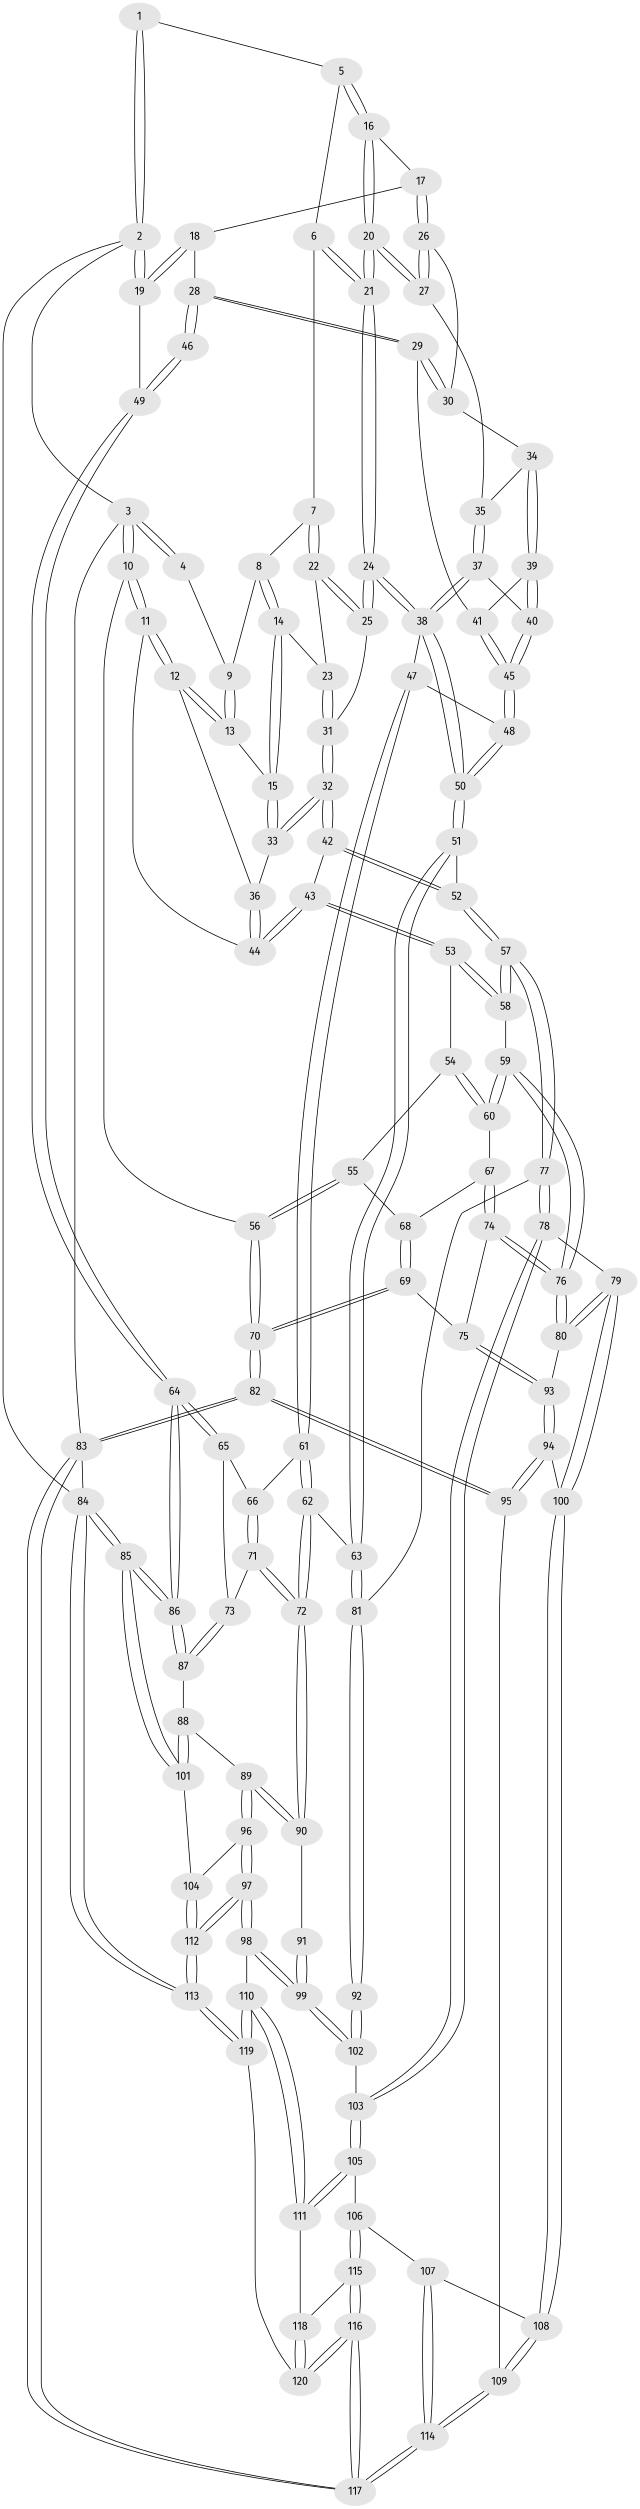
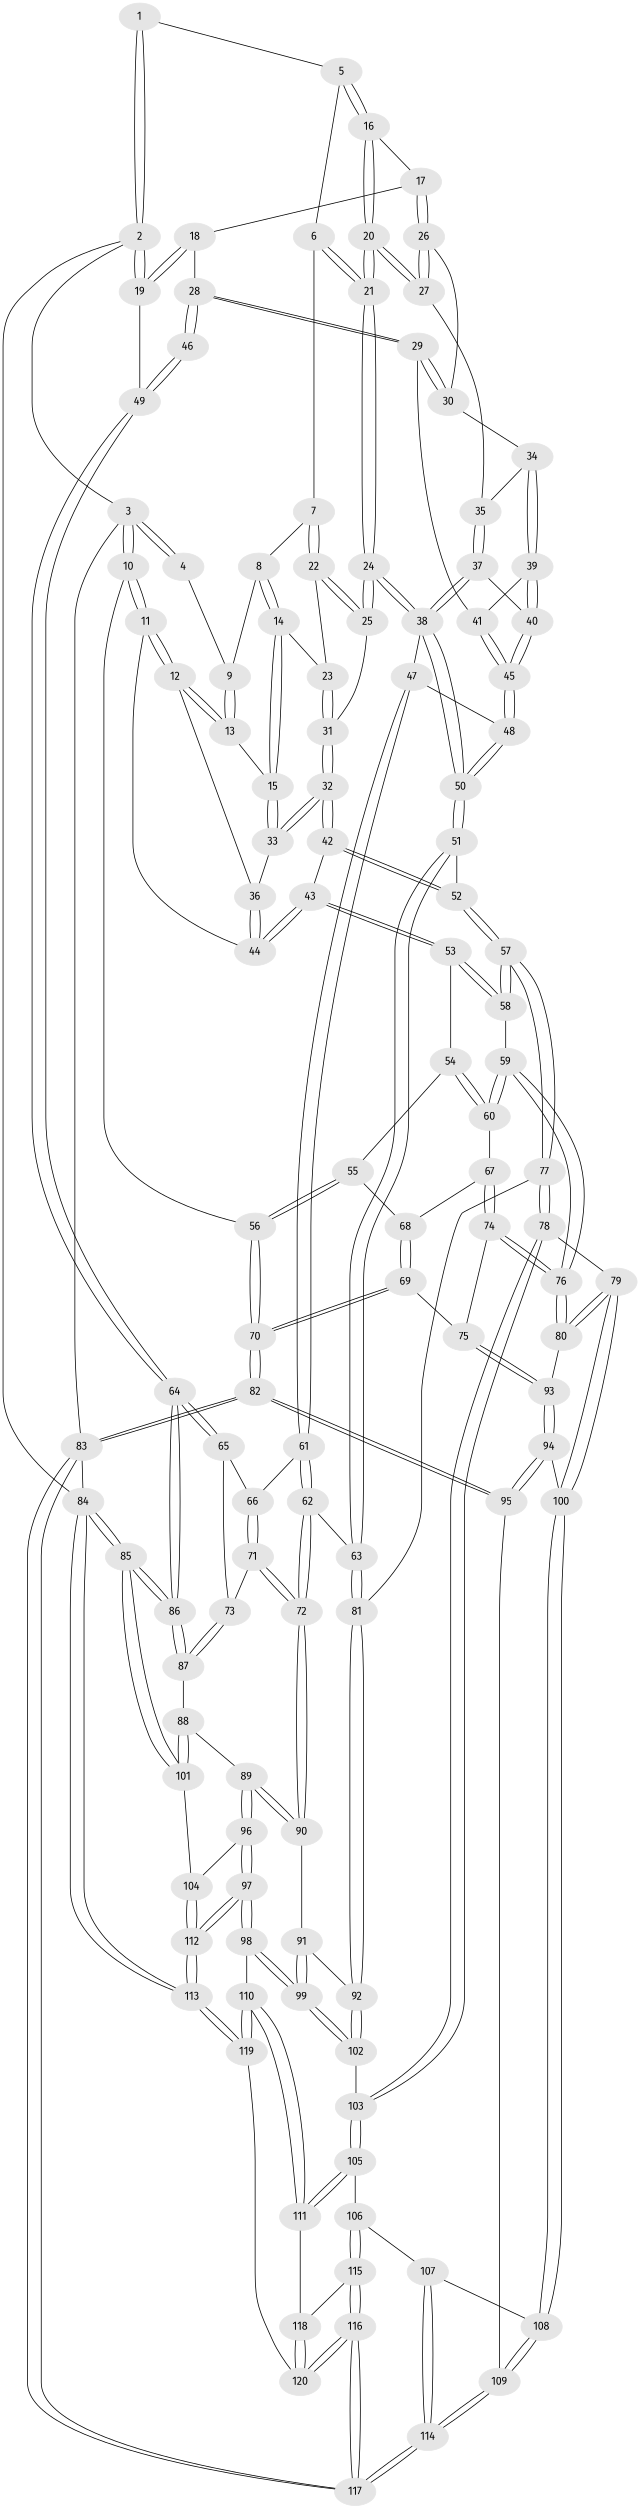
edge "91" -- "92": added
